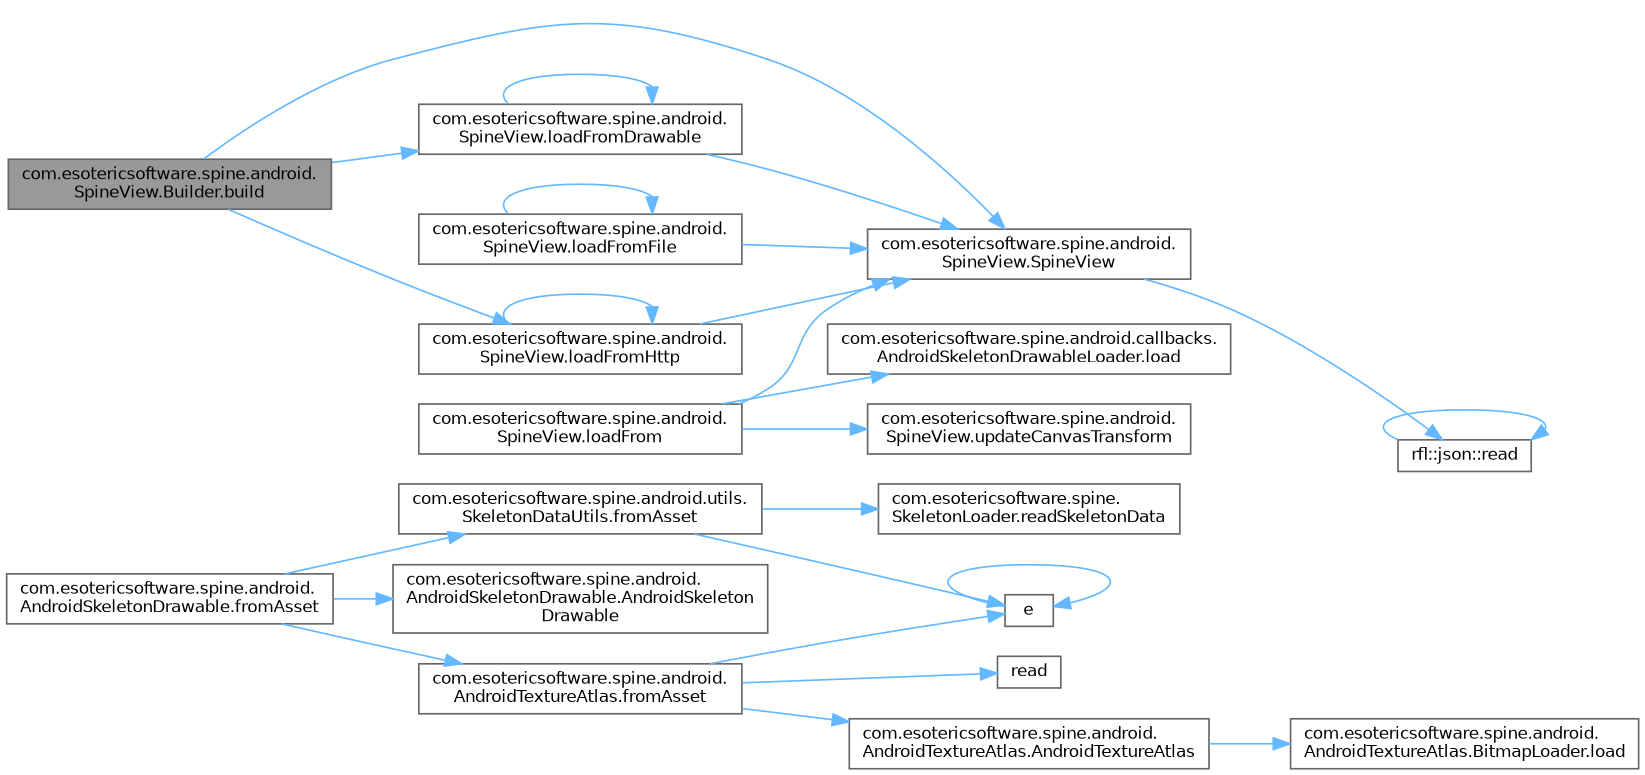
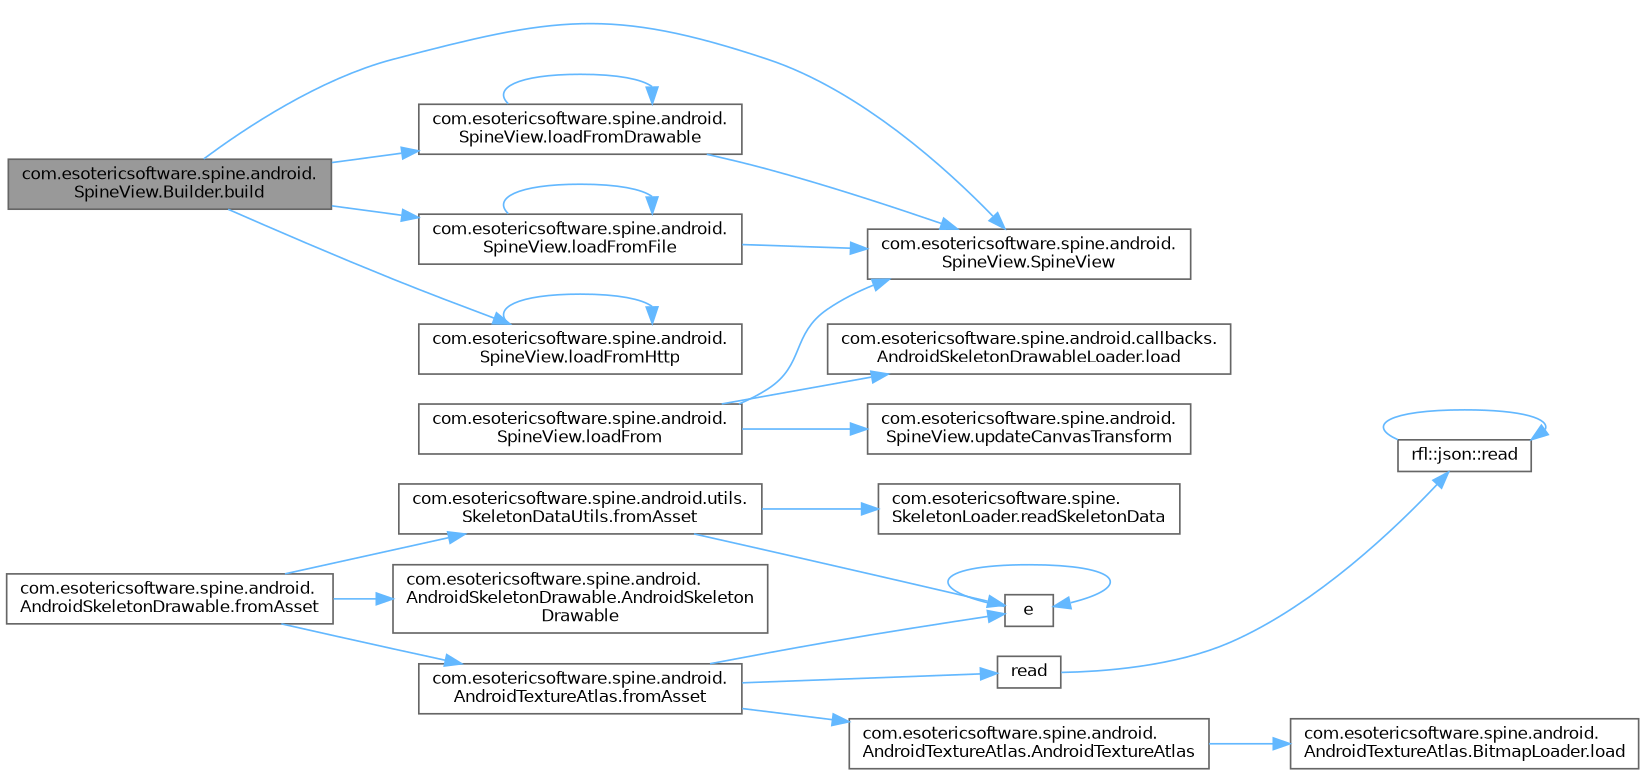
edge "com.esotericsoftware.spine.android. SpineView.Builder.build" -> "com.esotericsoftware.spine.android. SpineView.loadFromFile": added
edge "com.esotericsoftware.spine.android. SpineView.loadFromHttp" -> "com.esotericsoftware.spine.android. SpineView.SpineView": removed
edge "com.esotericsoftware.spine.android. SpineView.SpineView" -> "rfl::json::read": now "read" -> "rfl::json::read"
